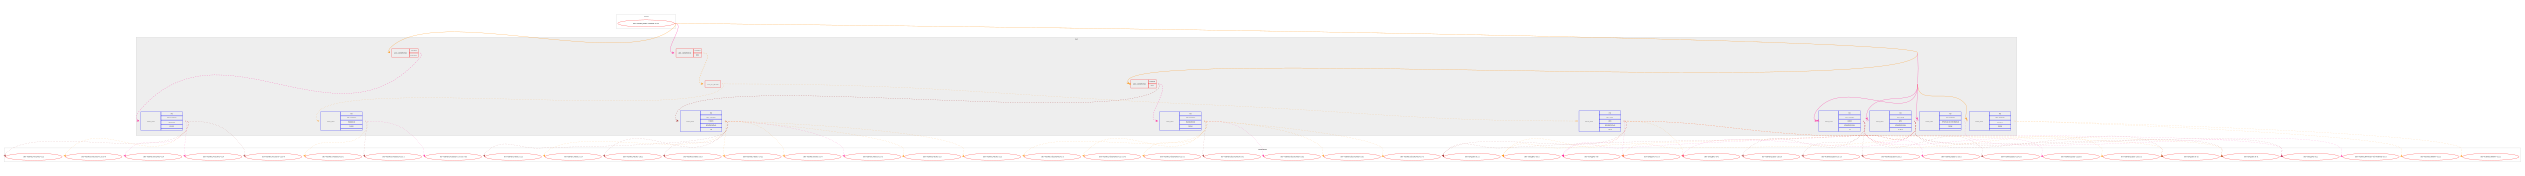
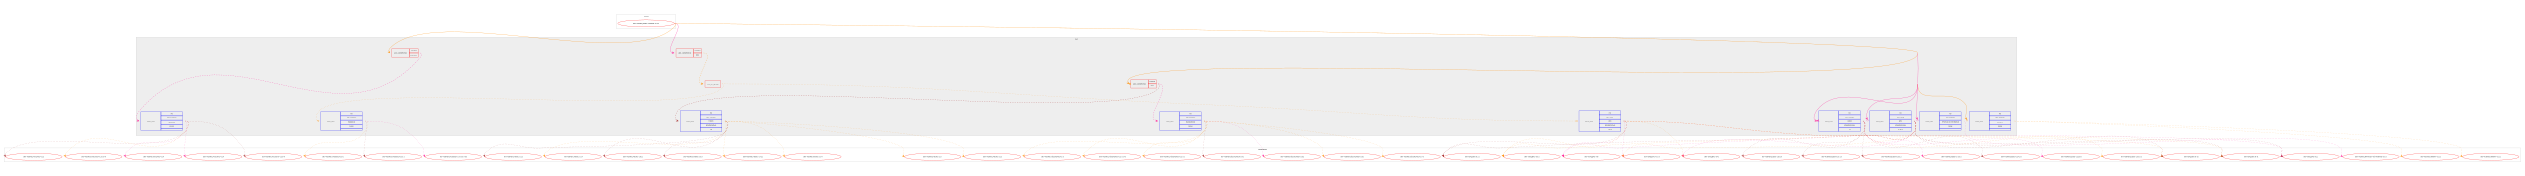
node "dev-haskell/hspec-1.10.0": removed
